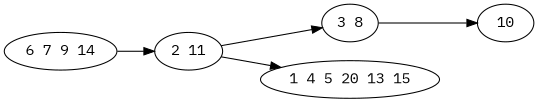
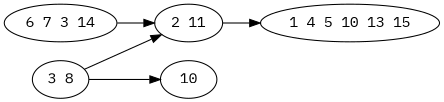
edge "2 11" -> "3 8": reversed
node "6 7 9 14": label "6 7 9 14" -> "6 7 3 14"
node "1 4 5 20 13 15": label "1 4 5 20 13 15" -> "1 4 5 10 13 15"
